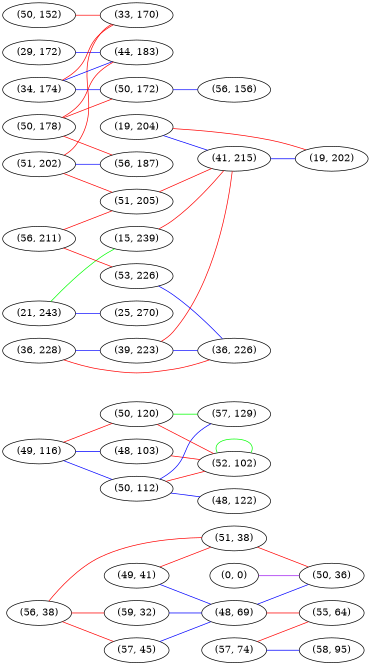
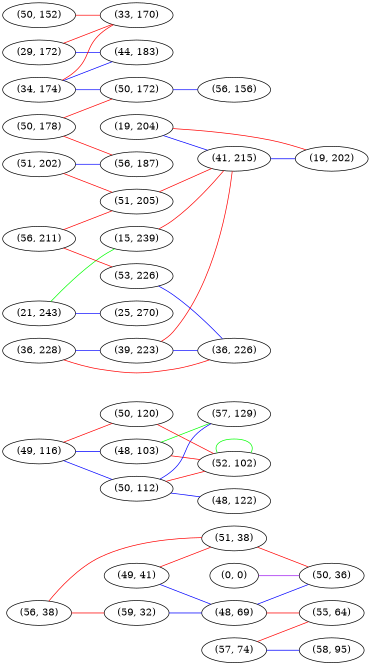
edge "(44, 183)" -- "(50, 178)": removed
edge "(33, 170)" -- "(51, 202)": now "(33, 170)" -- "(29, 172)"
edge "(50, 120)" -- "(57, 129)": now "(48, 103)" -- "(57, 129)"
node "(57, 45)": removed
